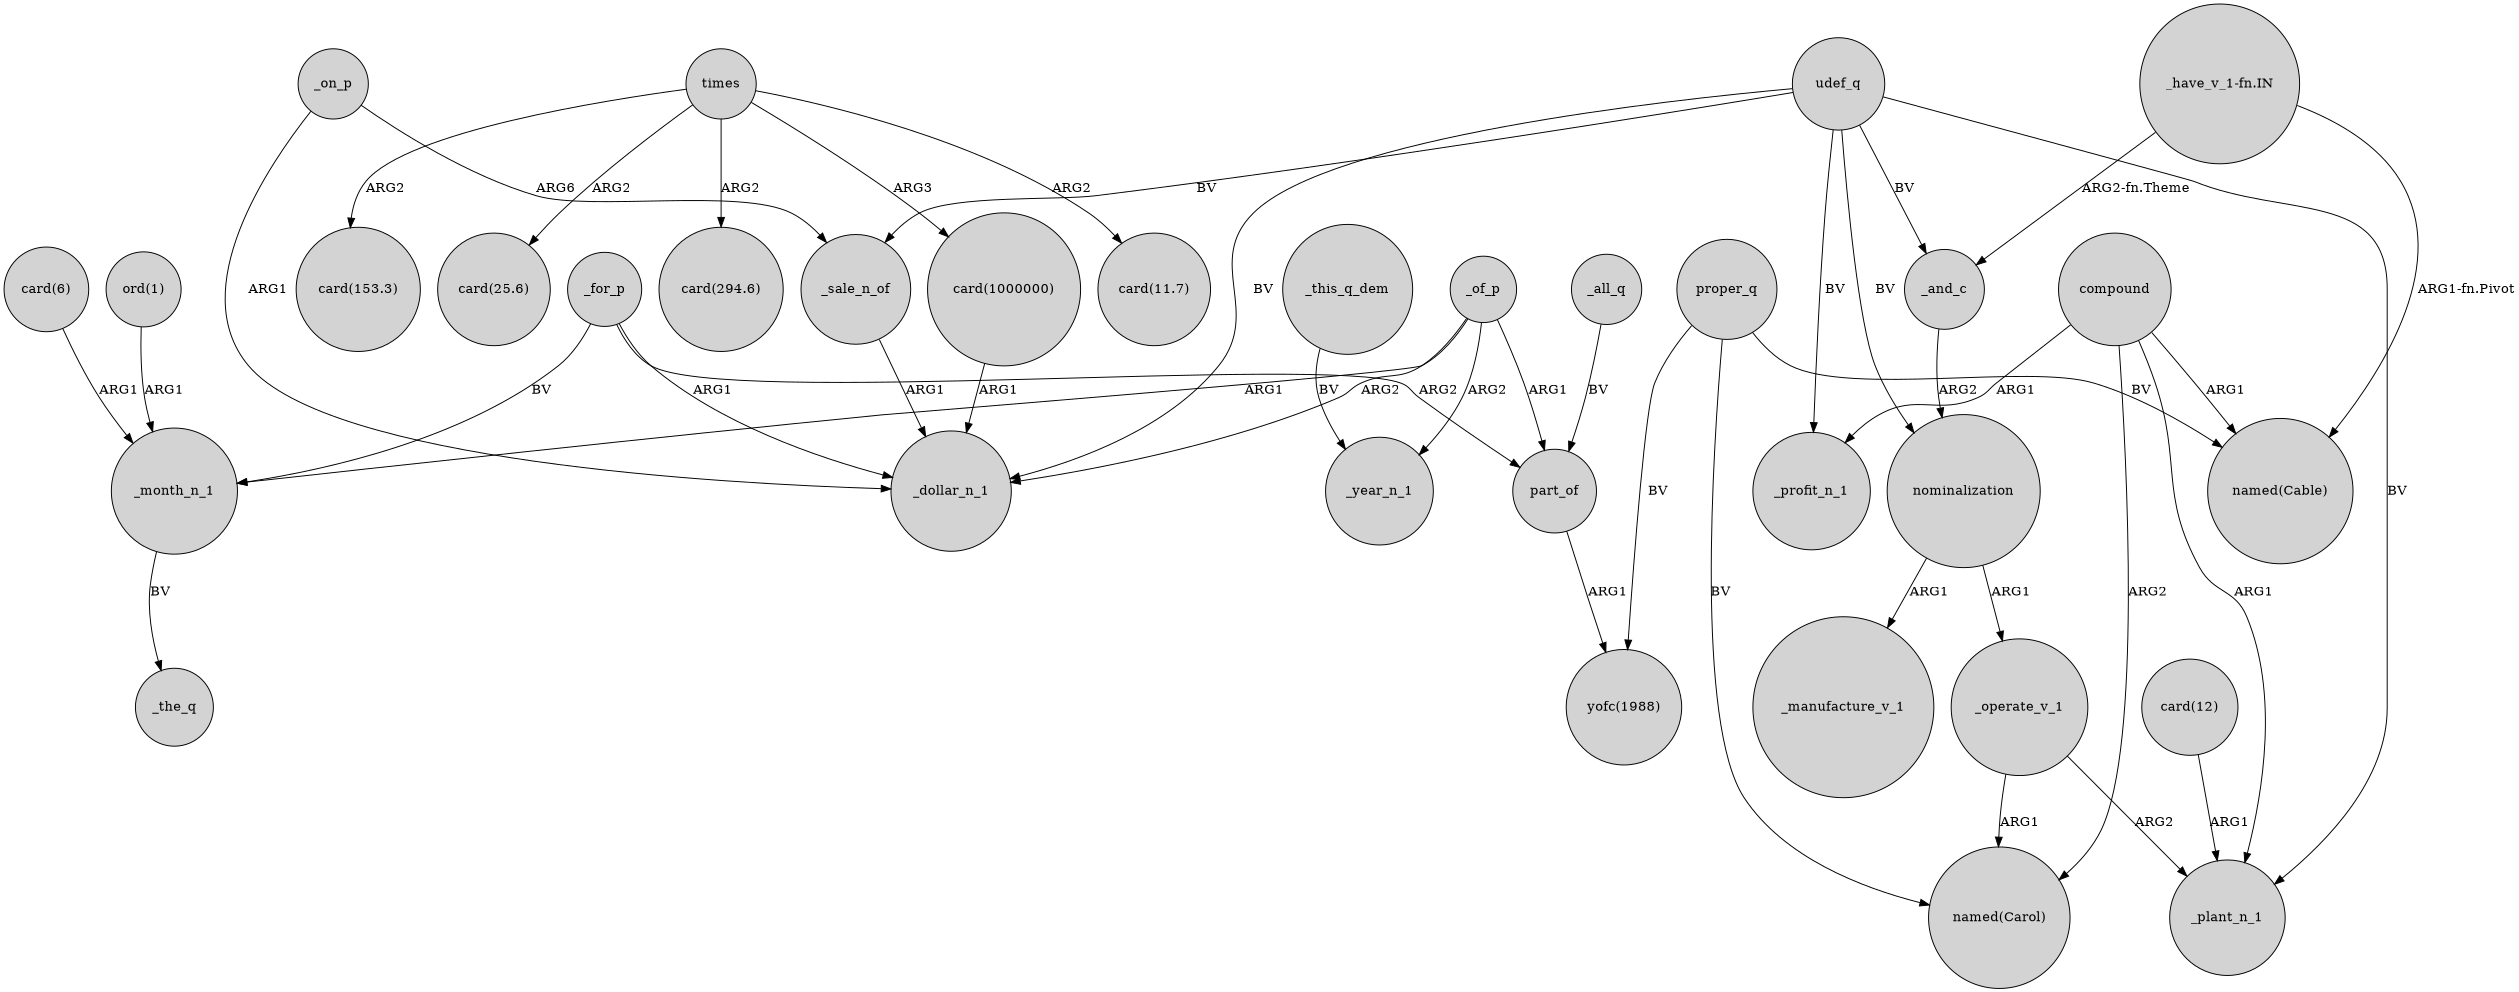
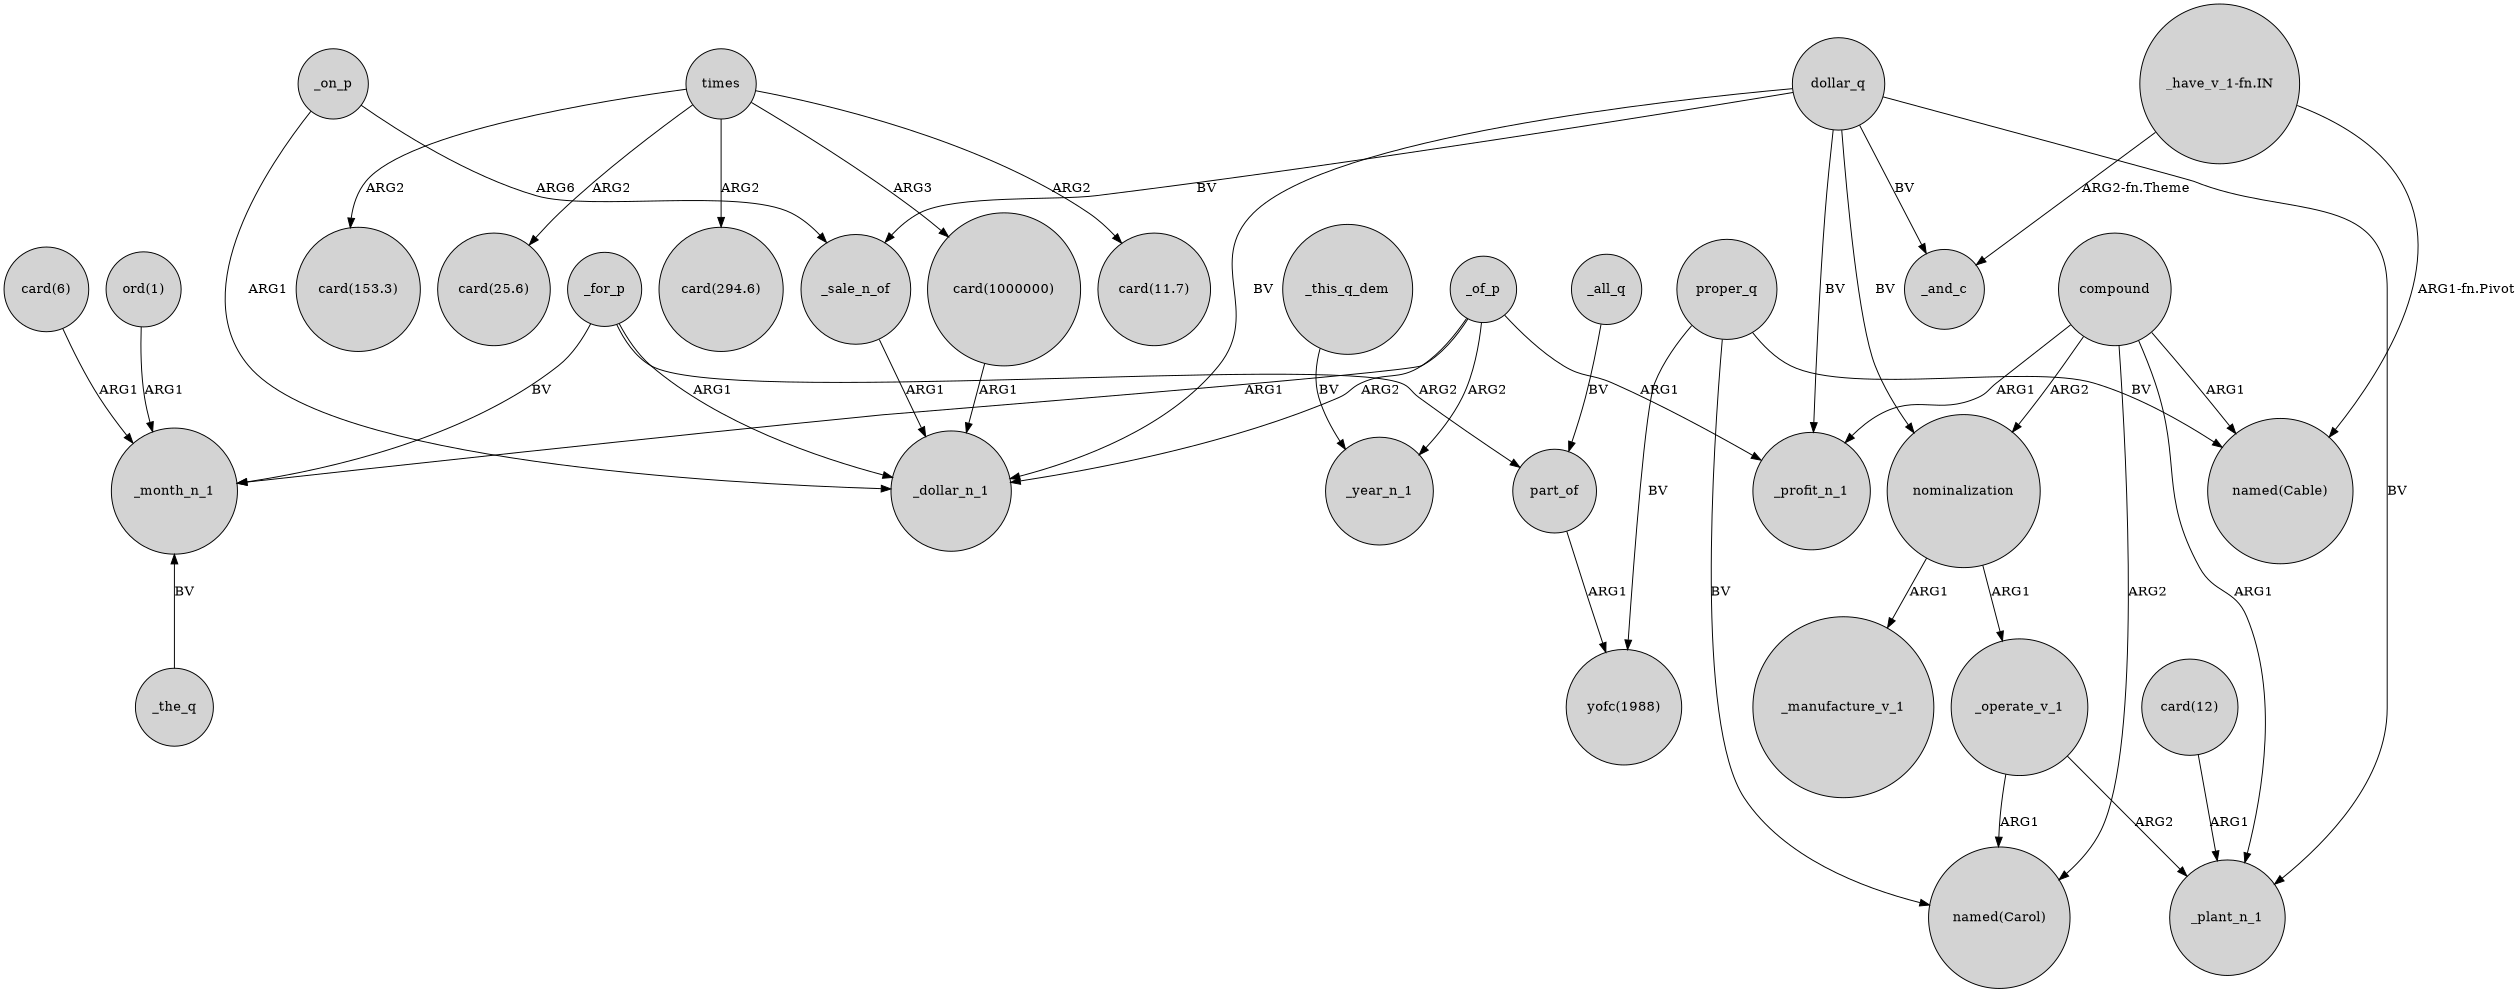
node "udef_q": label "udef_q" -> "dollar_q"
edge "_and_c" -> "nominalization": now "compound" -> "nominalization"
edge "_of_p" -> "part_of": now "_of_p" -> "_profit_n_1"
edge "_month_n_1" -> "_the_q": reversed
